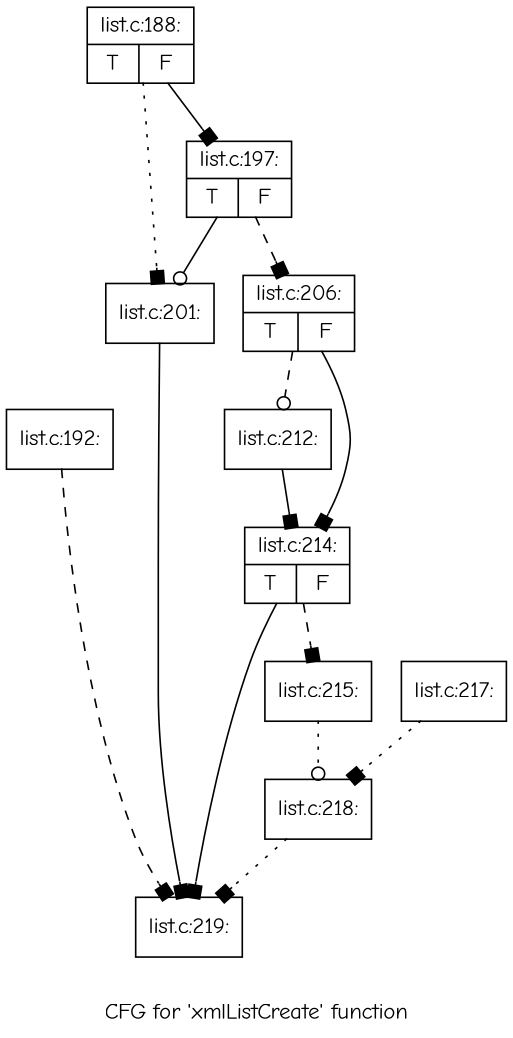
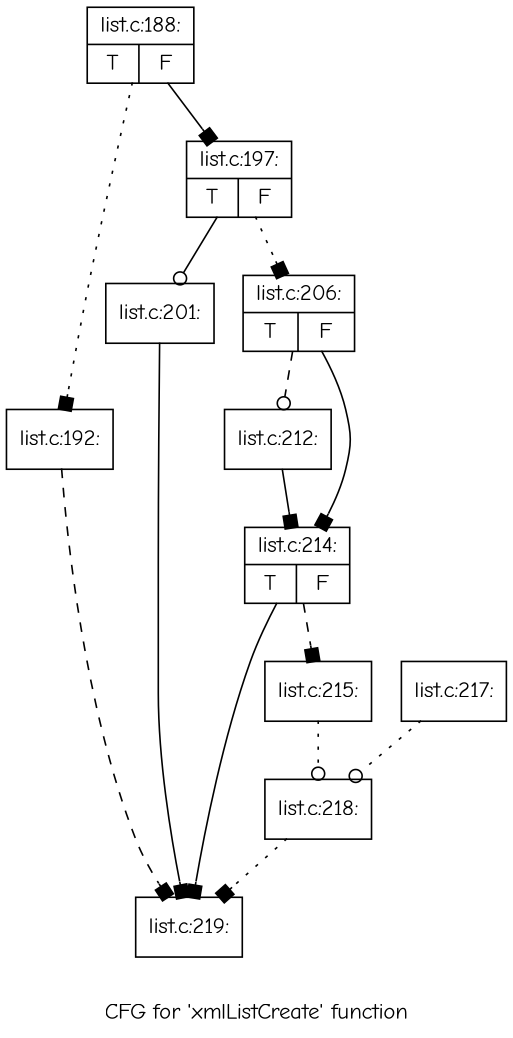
edge "list.c:188:" -> "list.c:201:": now "list.c:188:" -> "list.c:192:"
edge "list.c:197:" -> "list.c:206:": style dashed -> dotted
edge "list.c:217:" -> "list.c:218:": arrowhead box -> odot
